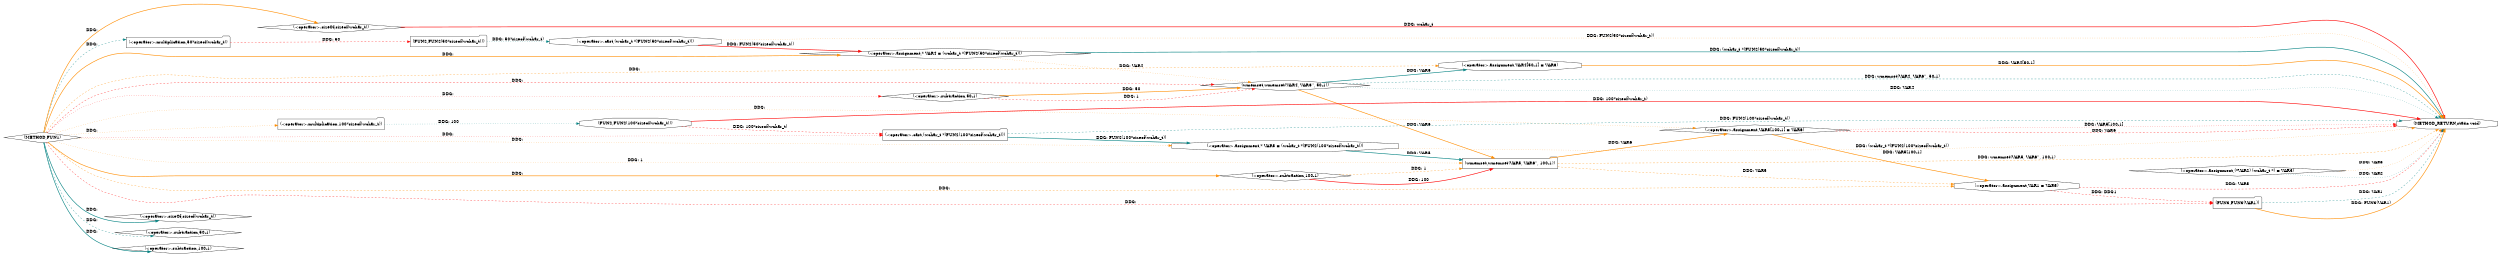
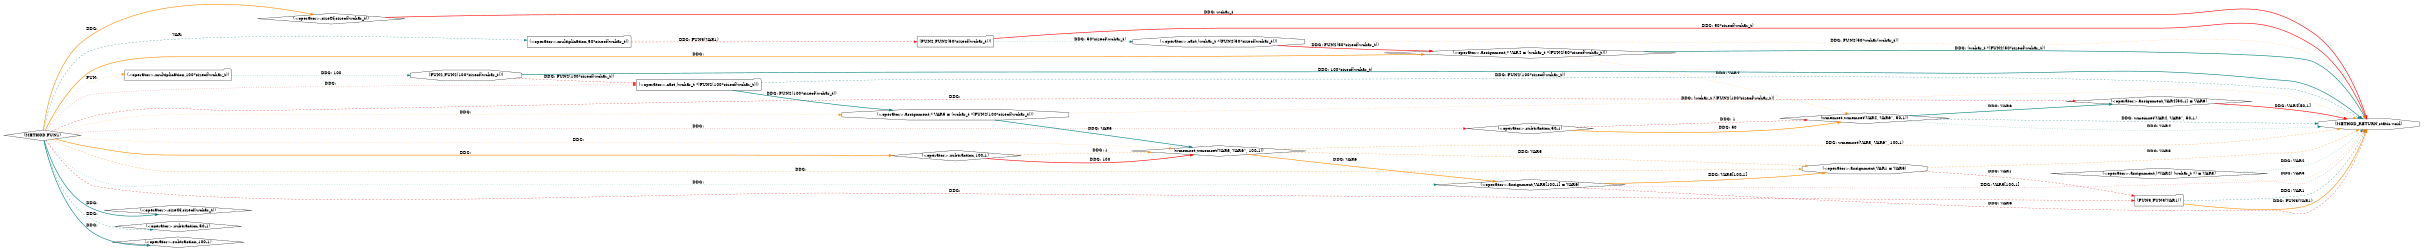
edge "(FUN2,FUN2(50*sizeof(wchar_t)))" -> "(METHOD_RETURN,static void)": added, label "DDG: 50*sizeof(wchar_t)"
edge "(<operator>.cast,(wchar_t *)FUN2(50*sizeof(wchar_t)))" -> "(METHOD_RETURN,static void)": label "DDG: FUN2(50*sizeof(wchar_t))" -> "DDG: FUN2(50*wchar(wchar_t))"
edge "(<operator>.multiplication,50*sizeof(wchar_t))" -> "(FUN2,FUN2(50*sizeof(wchar_t)))": label "DDG: 50" -> "DDG: FUN3(VAR1)"
edge "(METHOD,FUN1)" -> "(<operator>.multiplication,50*sizeof(wchar_t))": label "DDG: " -> "VAR: "
node "(<operator>.assignment,VAR4[50-1] = VAR6)": shape octagon -> diamond
edge "(<operator>.assignment,VAR4[50-1] = VAR6)" -> "(METHOD_RETURN,static void)": color darkorange -> red
edge "(METHOD,FUN1)" -> "(<operator>.assignment,VAR4[50-1] = VAR6)": color darkorange -> red
edge "(METHOD,FUN1)" -> "(wmemset,wmemset(VAR4, VAR6'', 50-1))": removed, label "DDG:"
edge "(FUN2,FUN2(100*sizeof(wchar_t)))" -> "(METHOD_RETURN,static void)": color red -> teal
edge "(METHOD,FUN1)" -> "(<operator>.assignment,VAR5[100-1] = VAR6)": color darkorange -> teal
edge "(wmemset,wmemset(VAR4, VAR6'', 50-1))" -> "(wmemset,wmemset(VAR5, VAR6'', 100-1))": removed, label "DDG: VAR6"
edge "(FUN2,FUN2(100*sizeof(wchar_t)))" -> "(<operator>.cast,(wchar_t *)FUN2(100*sizeof(wchar_t)))": label "DDG: 100*sizeof(wchar_t)" -> "DDG: FUN2(100*sizeof(wchar_t))"
edge "(METHOD,FUN1)" -> "(<operator>.multiplication,100*sizeof(wchar_t))": label "DDG: " -> "FUN: "
edge "(METHOD,FUN1)" -> "(wmemset,wmemset(VAR5, VAR6'', 100-1))": label "DDG: 1" -> "DDG: "
node "(wmemset,wmemset(VAR5, VAR6'', 100-1))": shape folder -> diamond
edge "(<operator>.assignment,VAR1 = VAR5)" -> "(METHOD_RETURN,static void)": color red -> darkorange
edge "(<operator>.assignment,VAR1 = VAR5)" -> "(FUN3,FUN3(VAR1))": label "DDG: DDG1" -> "DDG: VAR1"
